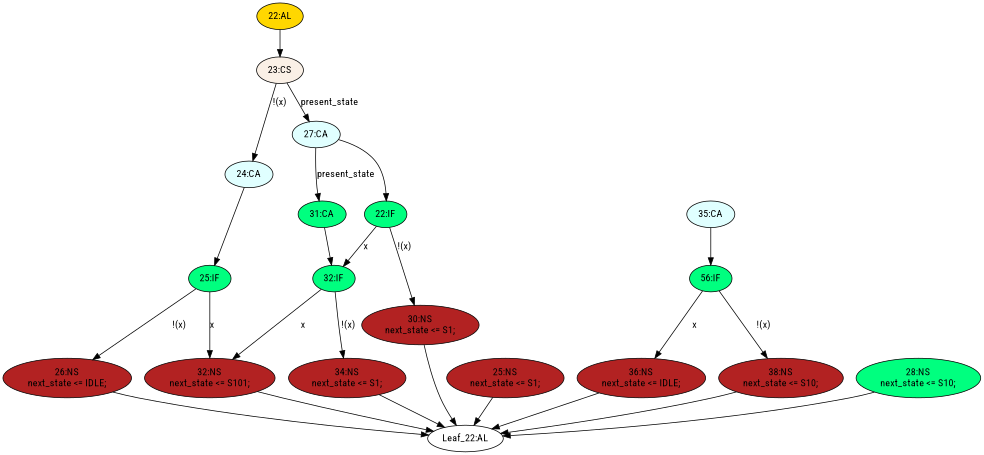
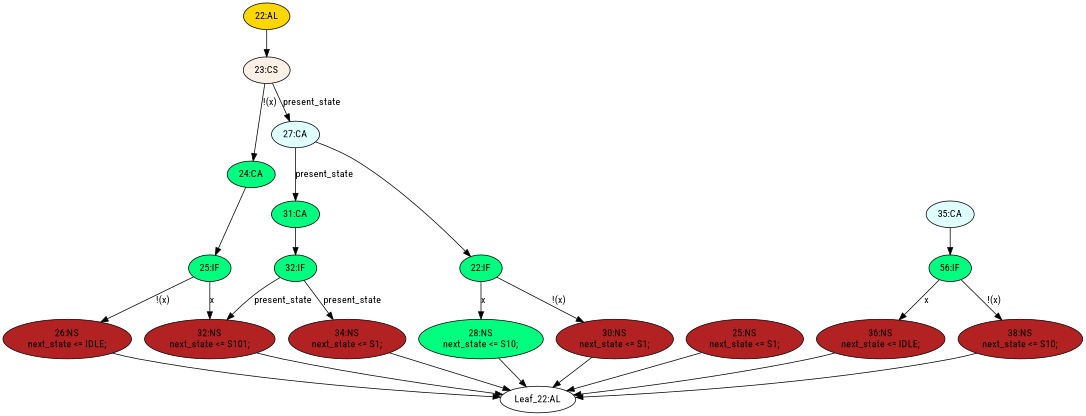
node "24:CA": fillcolor lightcyan -> springgreen
edge "22:IF" -> "32:IF": now "22:IF" -> "28:NS next_state <= S10;"
edge "32:IF" -> "32:NS next_state <= S101;": label "x" -> "present_state"
edge "32:IF" -> "34:NS next_state <= S1;": label "!(x)" -> "present_state"
